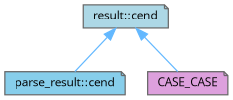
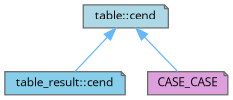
node "result::cend": label "result::cend" -> "table::cend"
node "parse_result::cend": label "parse_result::cend" -> "table_result::cend"
